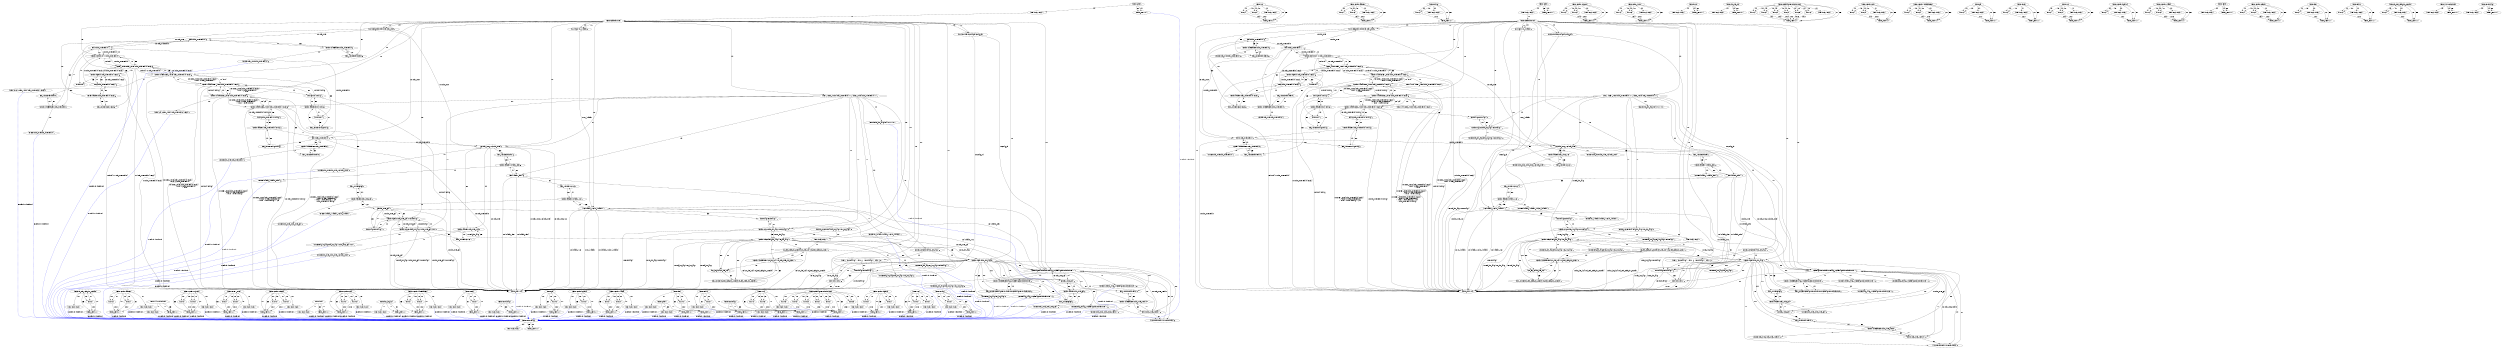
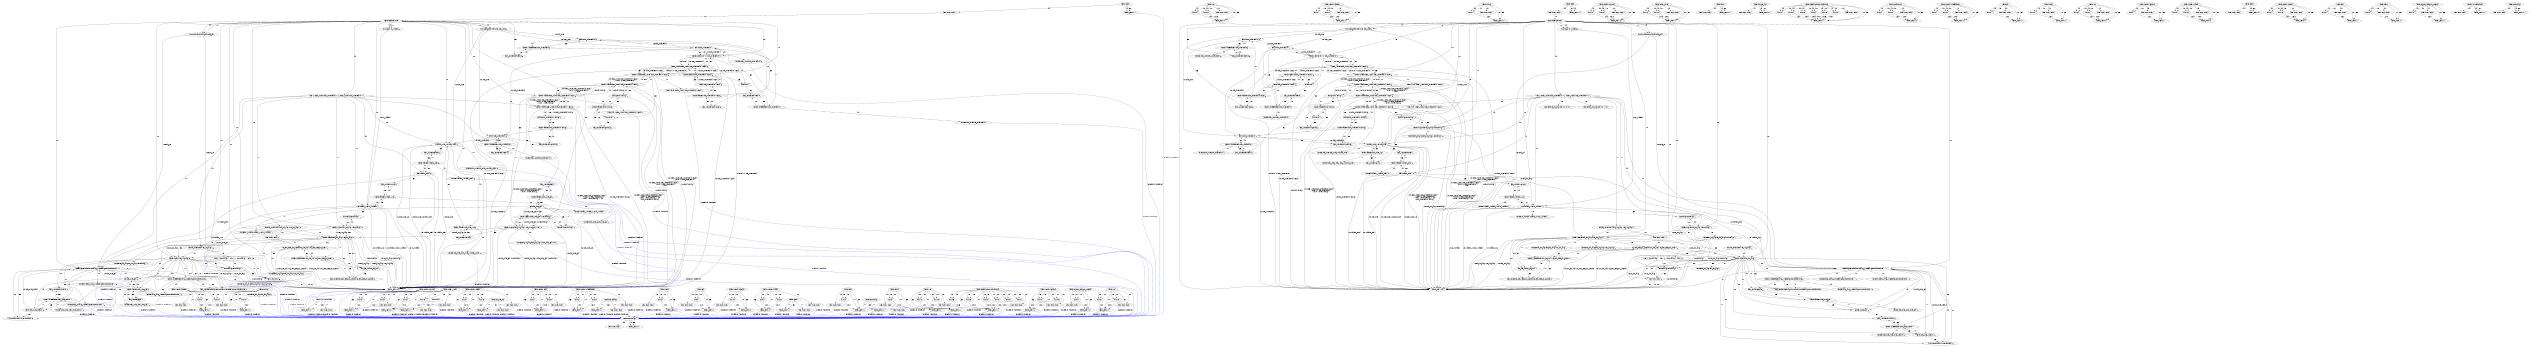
node "<(LOCAL,bool could_have_tilings: bool)<SUB>10</SUB>>": added
node "<(LOCAL,bool can_have_tilings: bool)<SUB>18</SUB>>": removed
